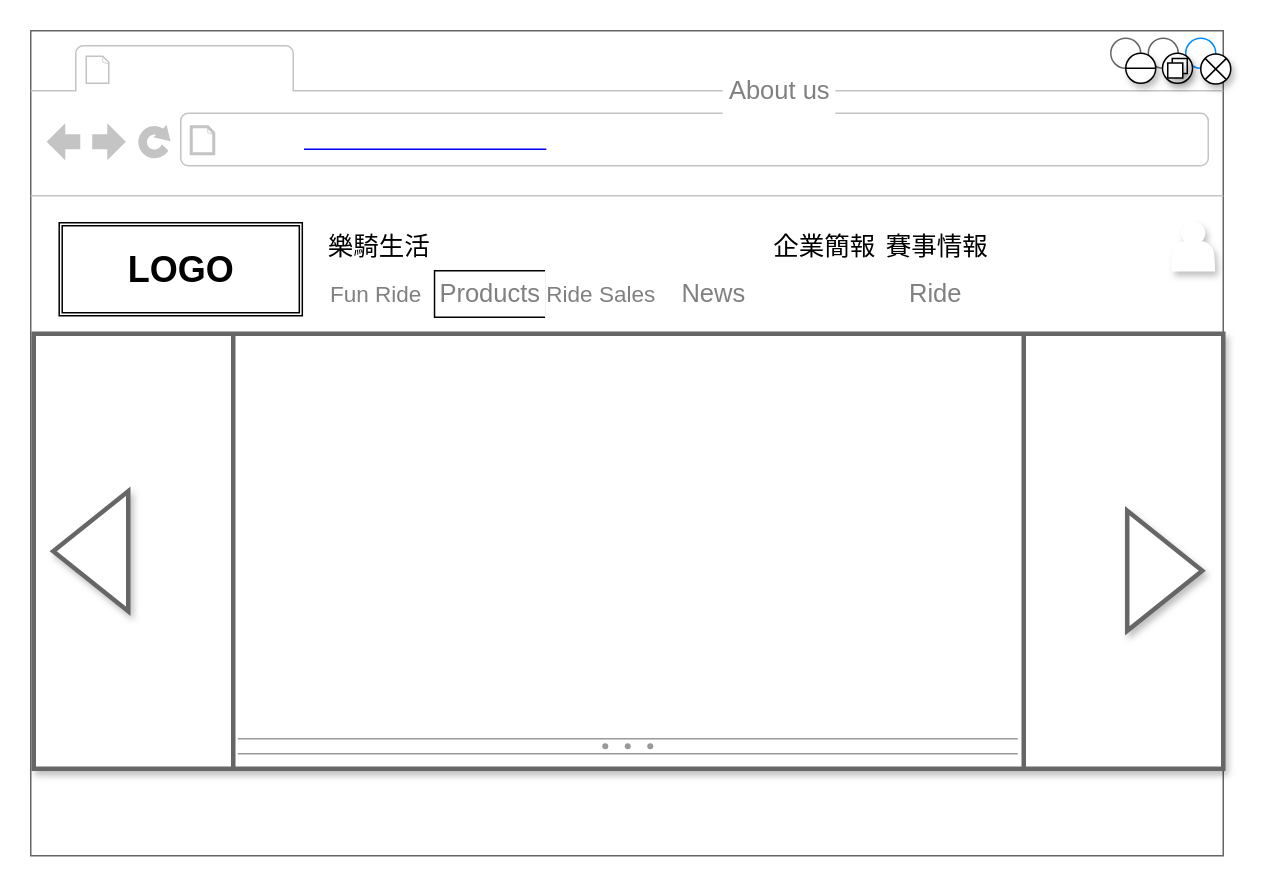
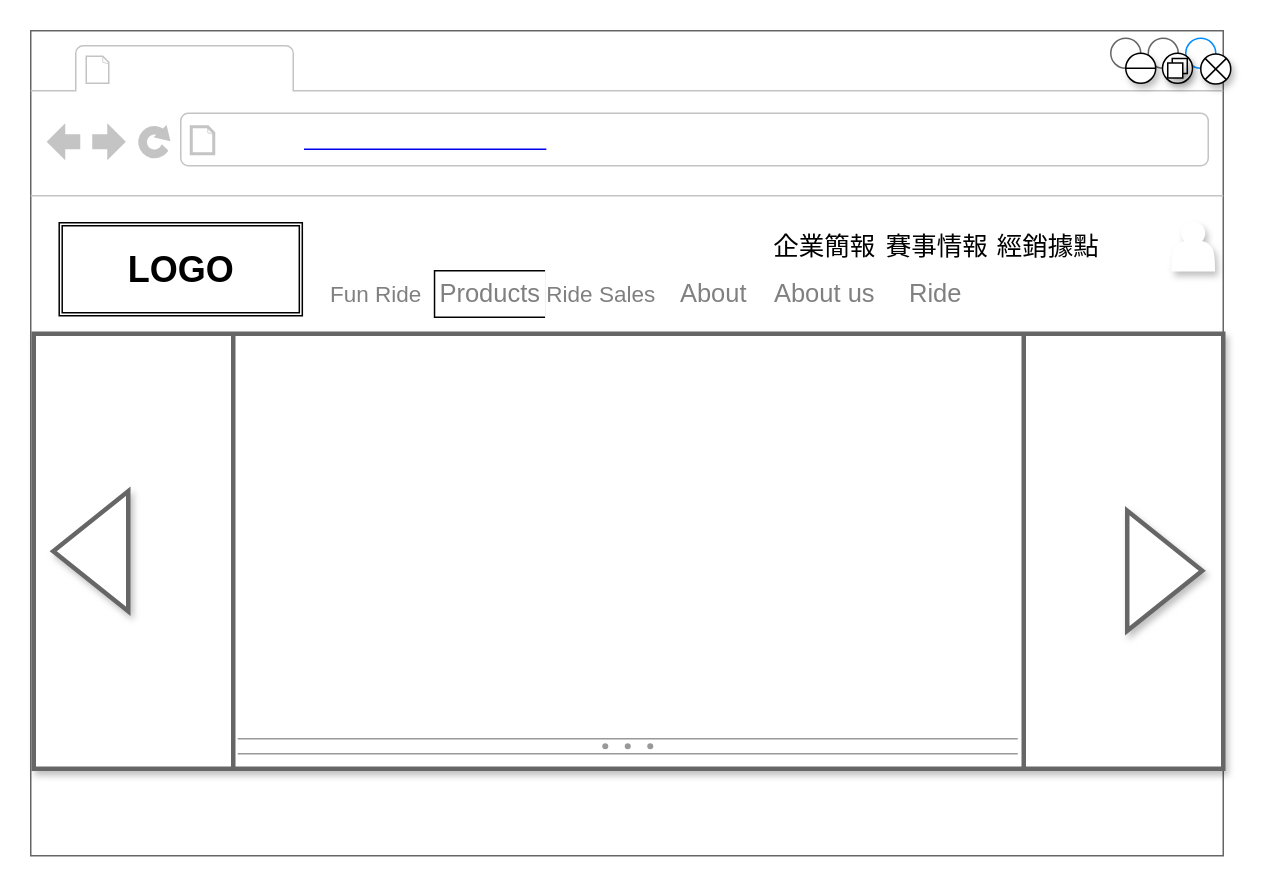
node "About us": moved (779, 92) -> (824, 294)
node "樂騎生活": removed
node "經銷據點": added
node "News": label "News" -> "About"
